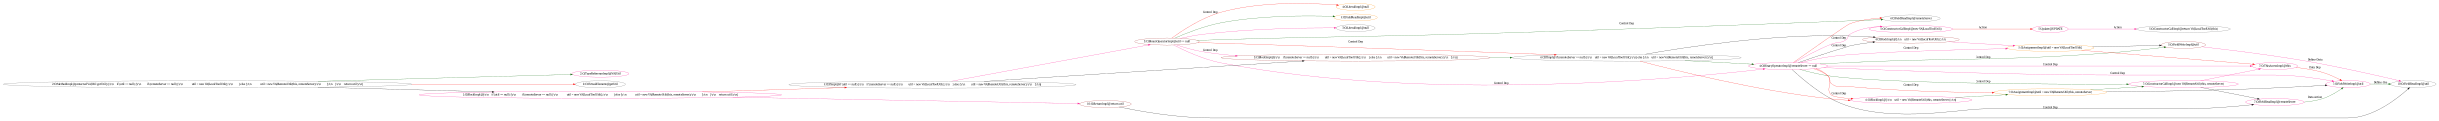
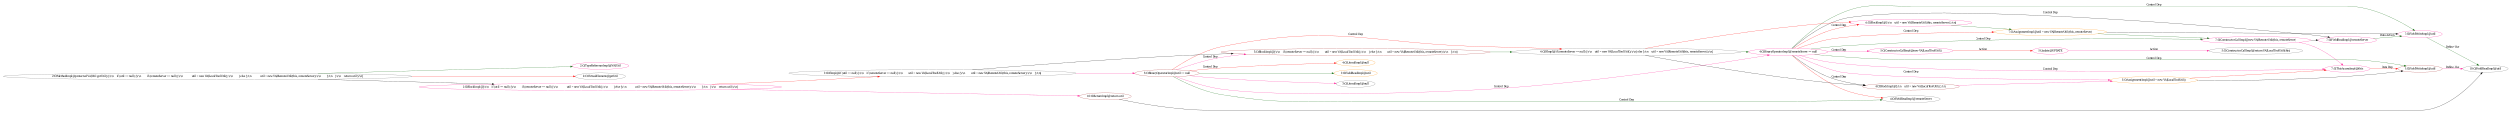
edge "5:CtFieldWriteImpl@util" -> "10:CtFieldReadImpl@util": label "Define-Data" -> "Define-Use"
edge "7:CtThisAccessImpl@this" -> "7:CtFieldWriteImpl@util": now "7:CtThisAccessImpl@this" -> "5:CtFieldWriteImpl@util"
edge "4:CtBinaryOperatorImpl@remoteServer == null" -> "7:CtFieldWriteImpl@util": color deeppink -> darkgreen
